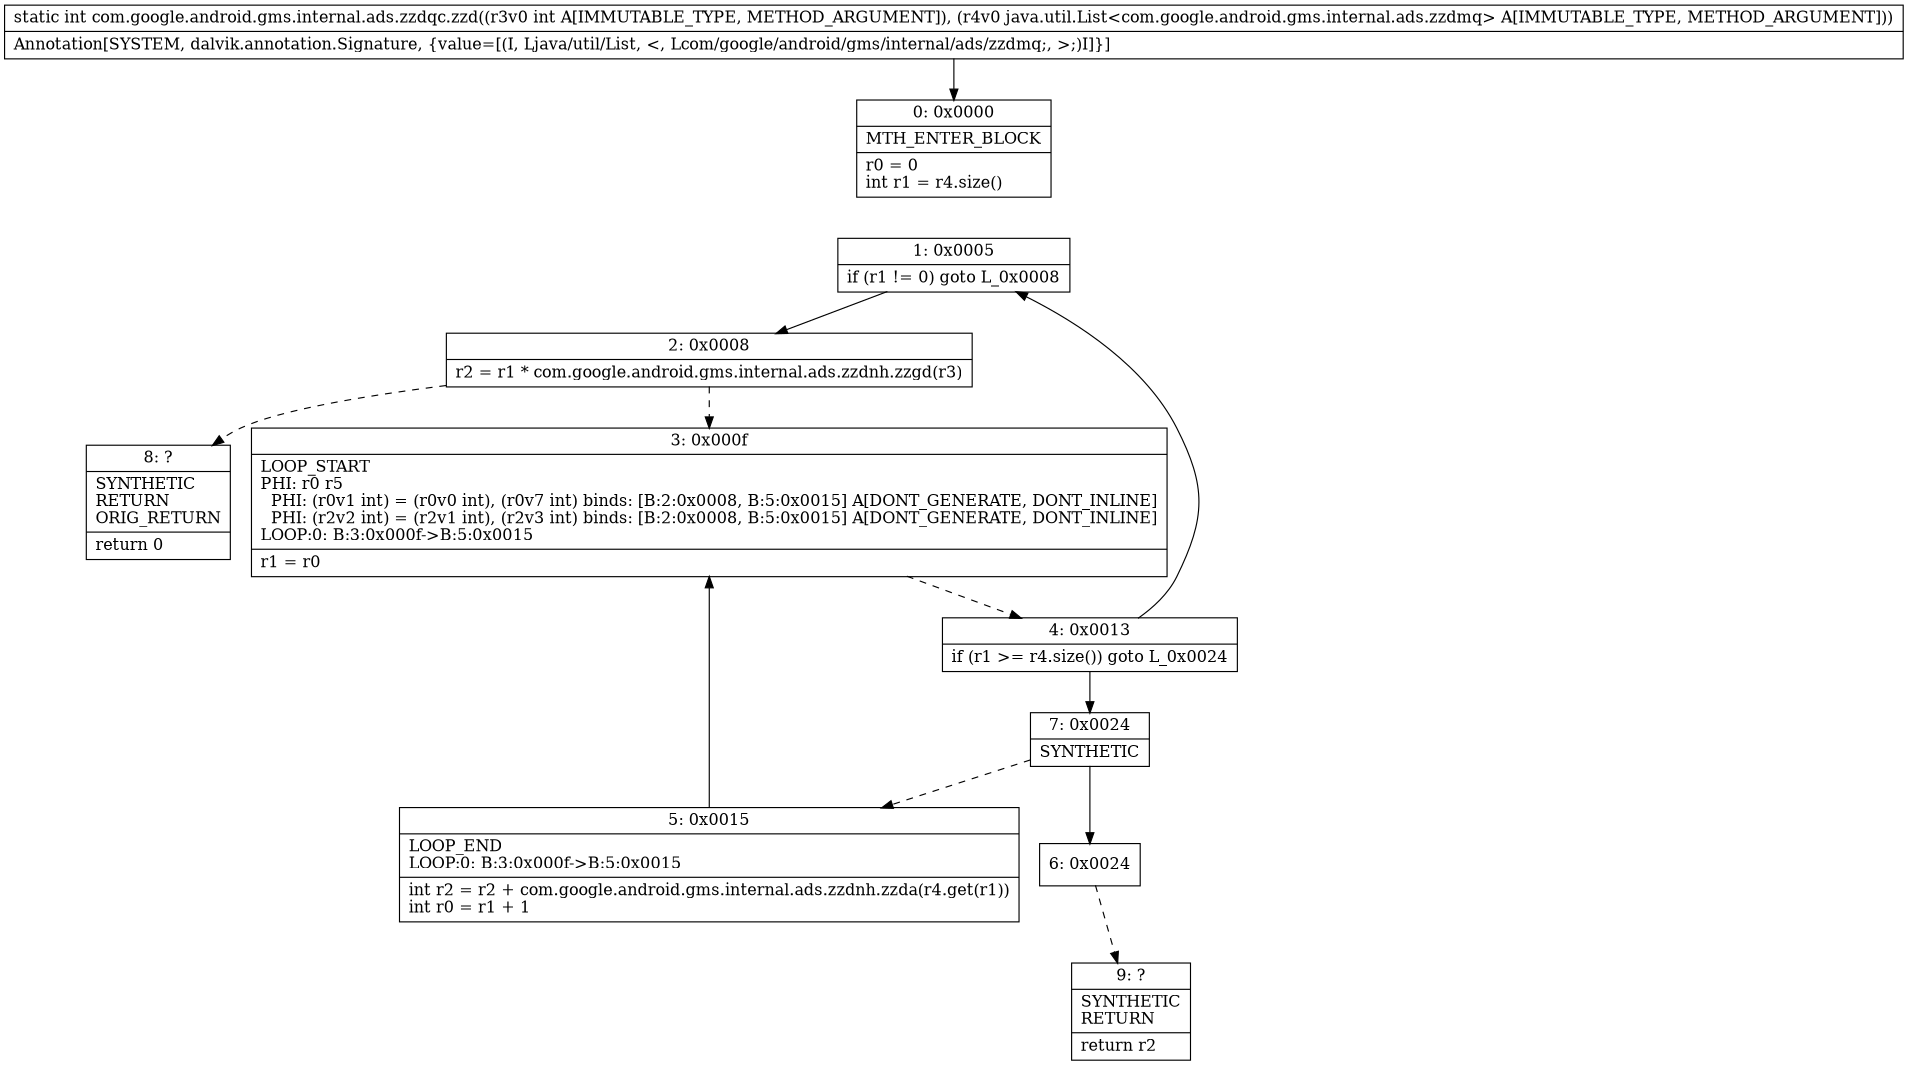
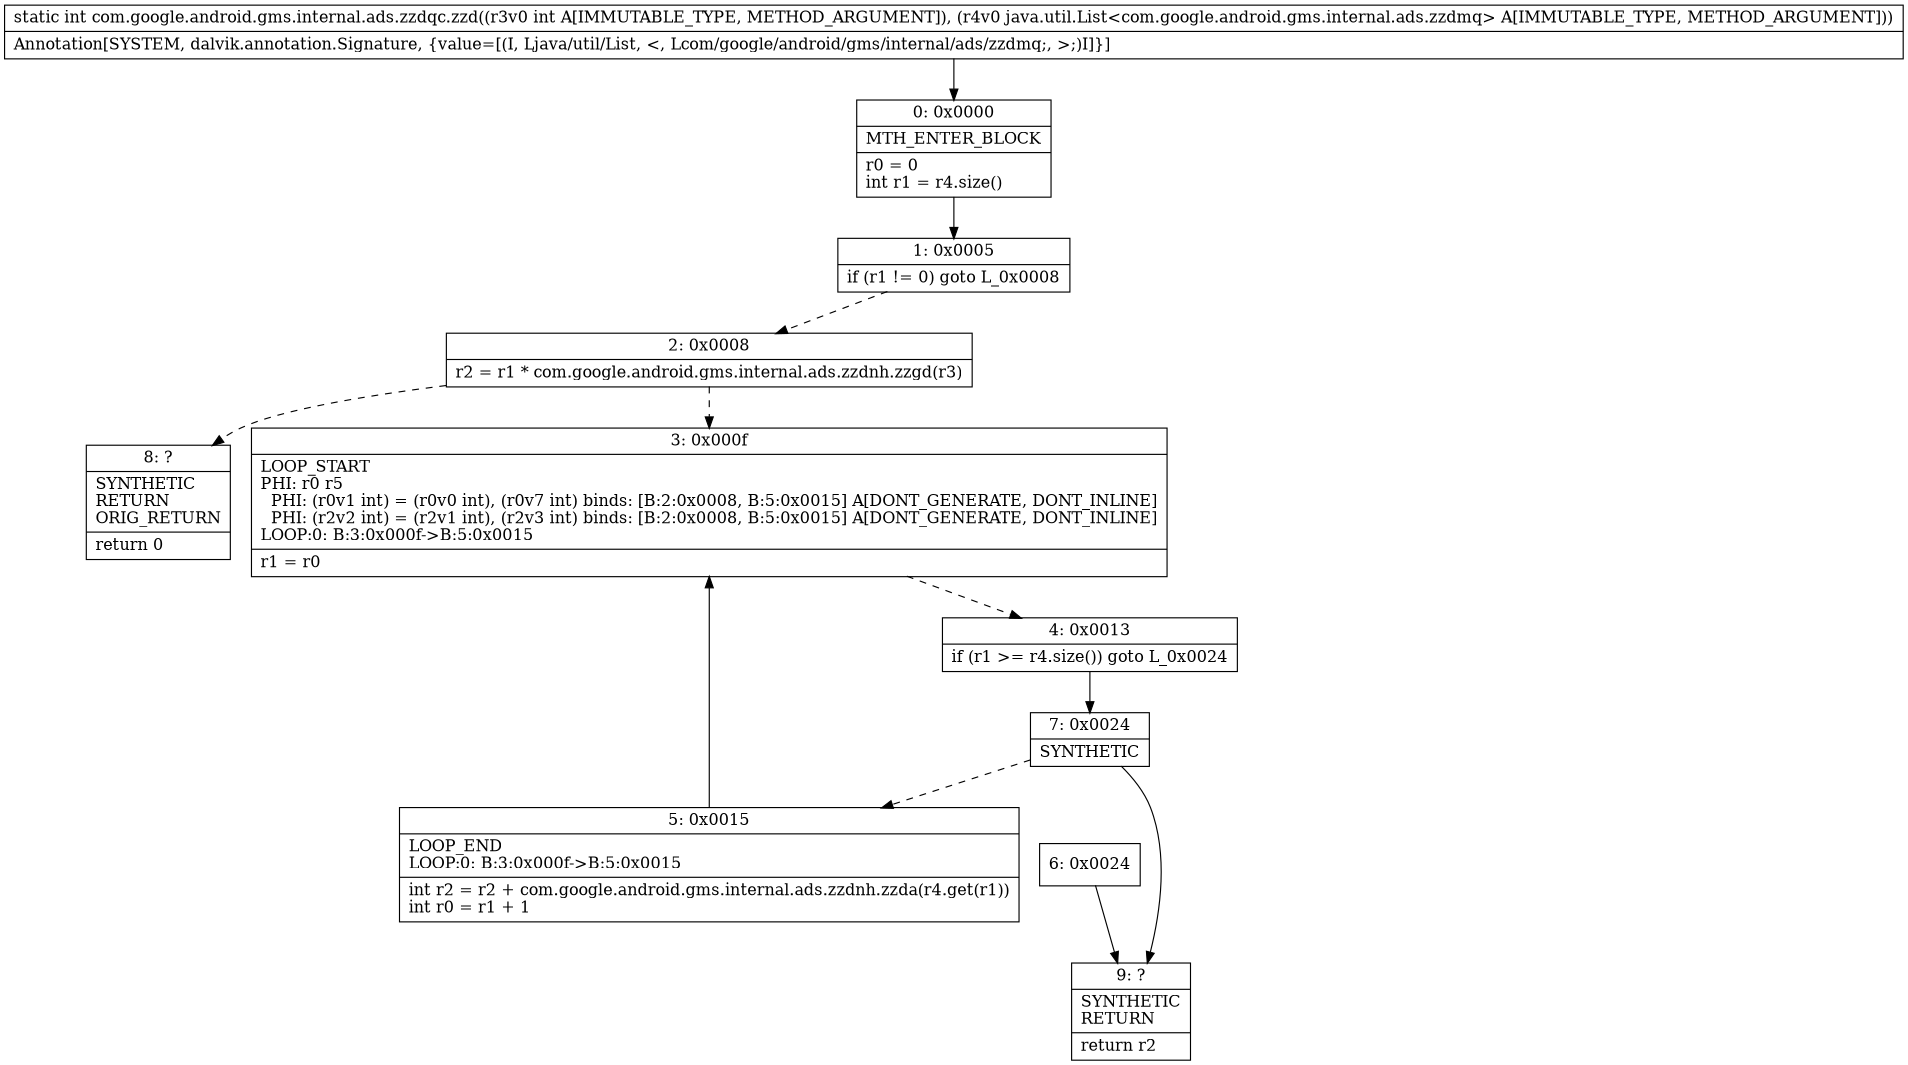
edge "1: 0x0005" -> "2: 0x0008": style solid -> dashed
edge "4: 0x0013" -> "1: 0x0005": now "0: 0x0000" -> "1: 0x0005"
edge "7: 0x0024" -> "6: 0x0024": now "7: 0x0024" -> "9: ?"
edge "6: 0x0024" -> "9: ?": style dashed -> solid
